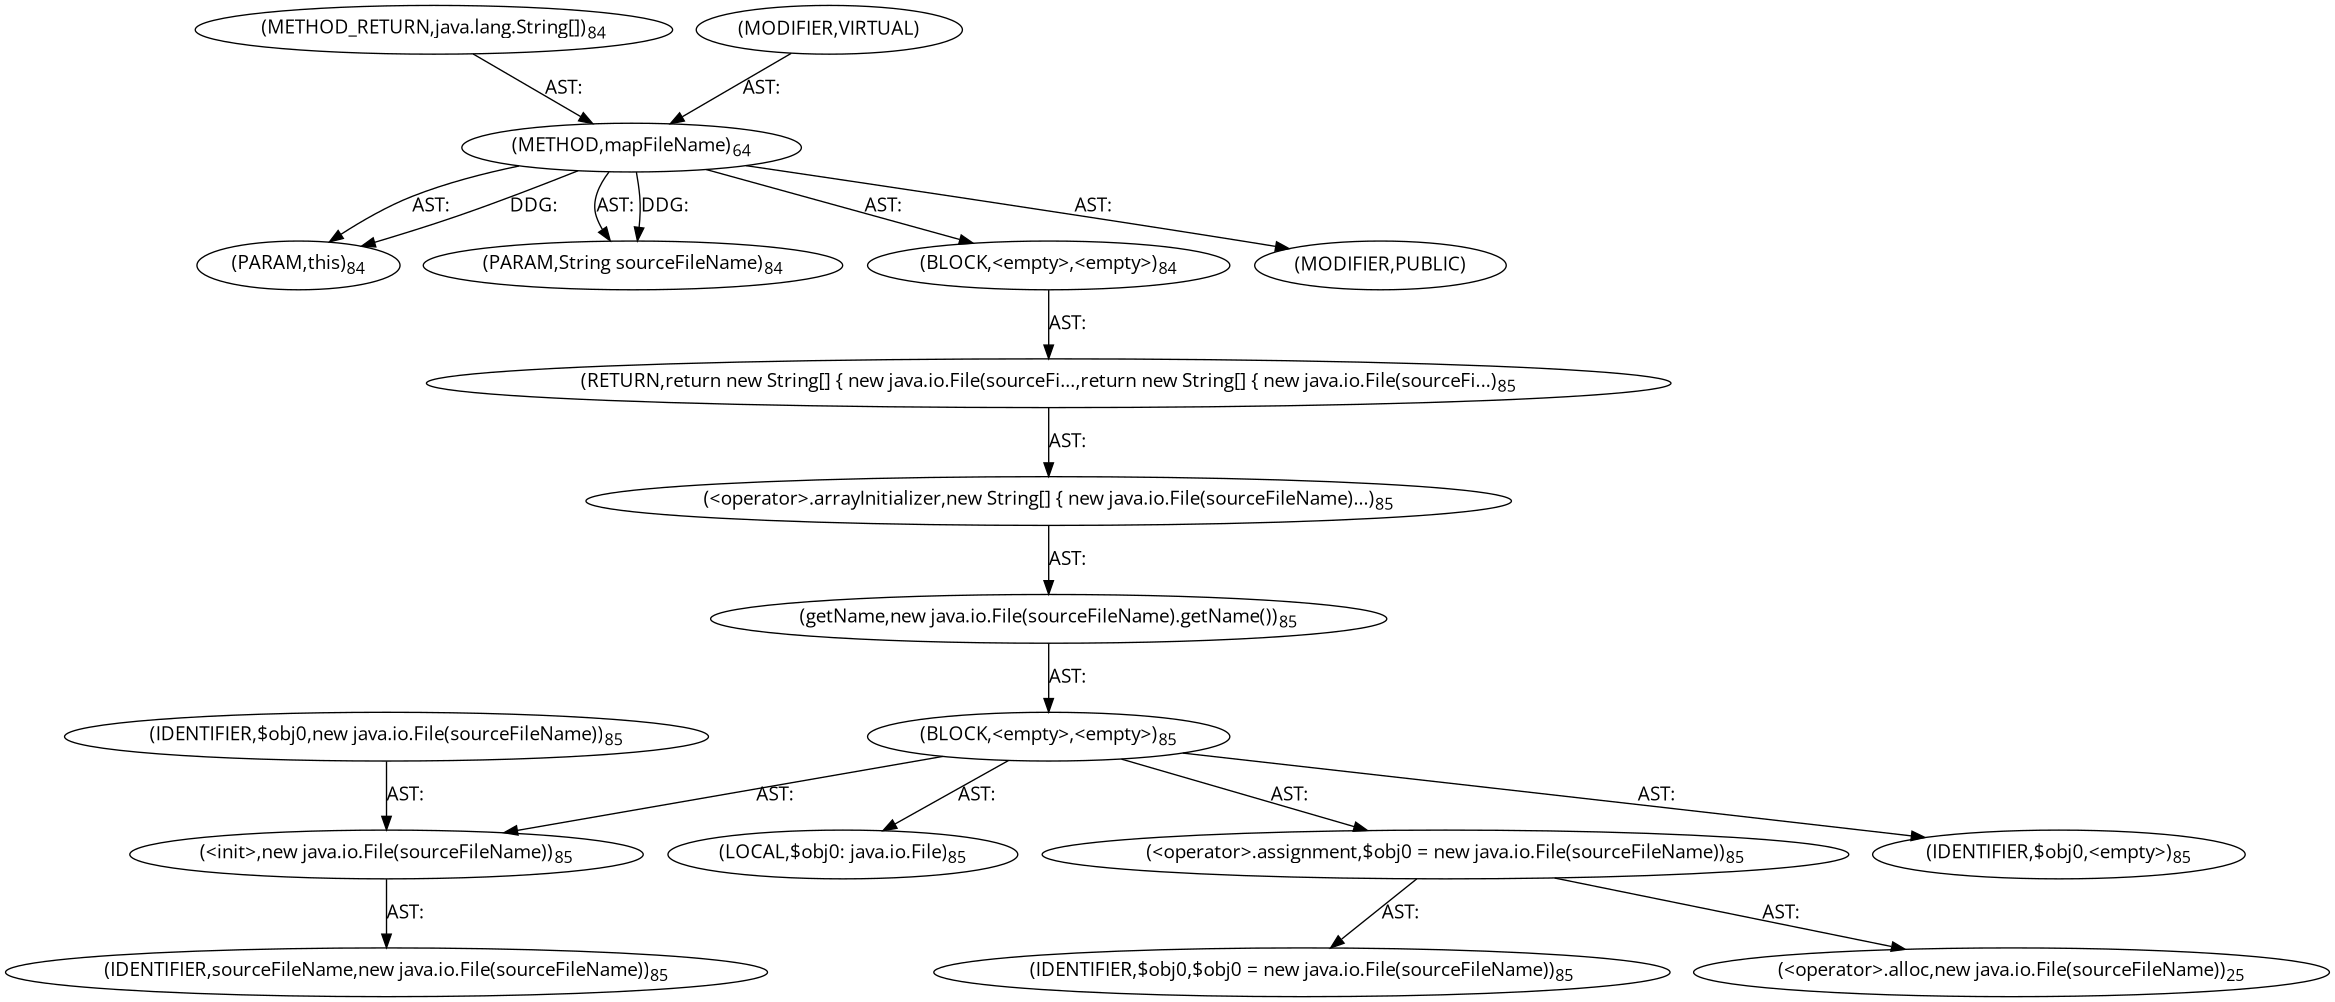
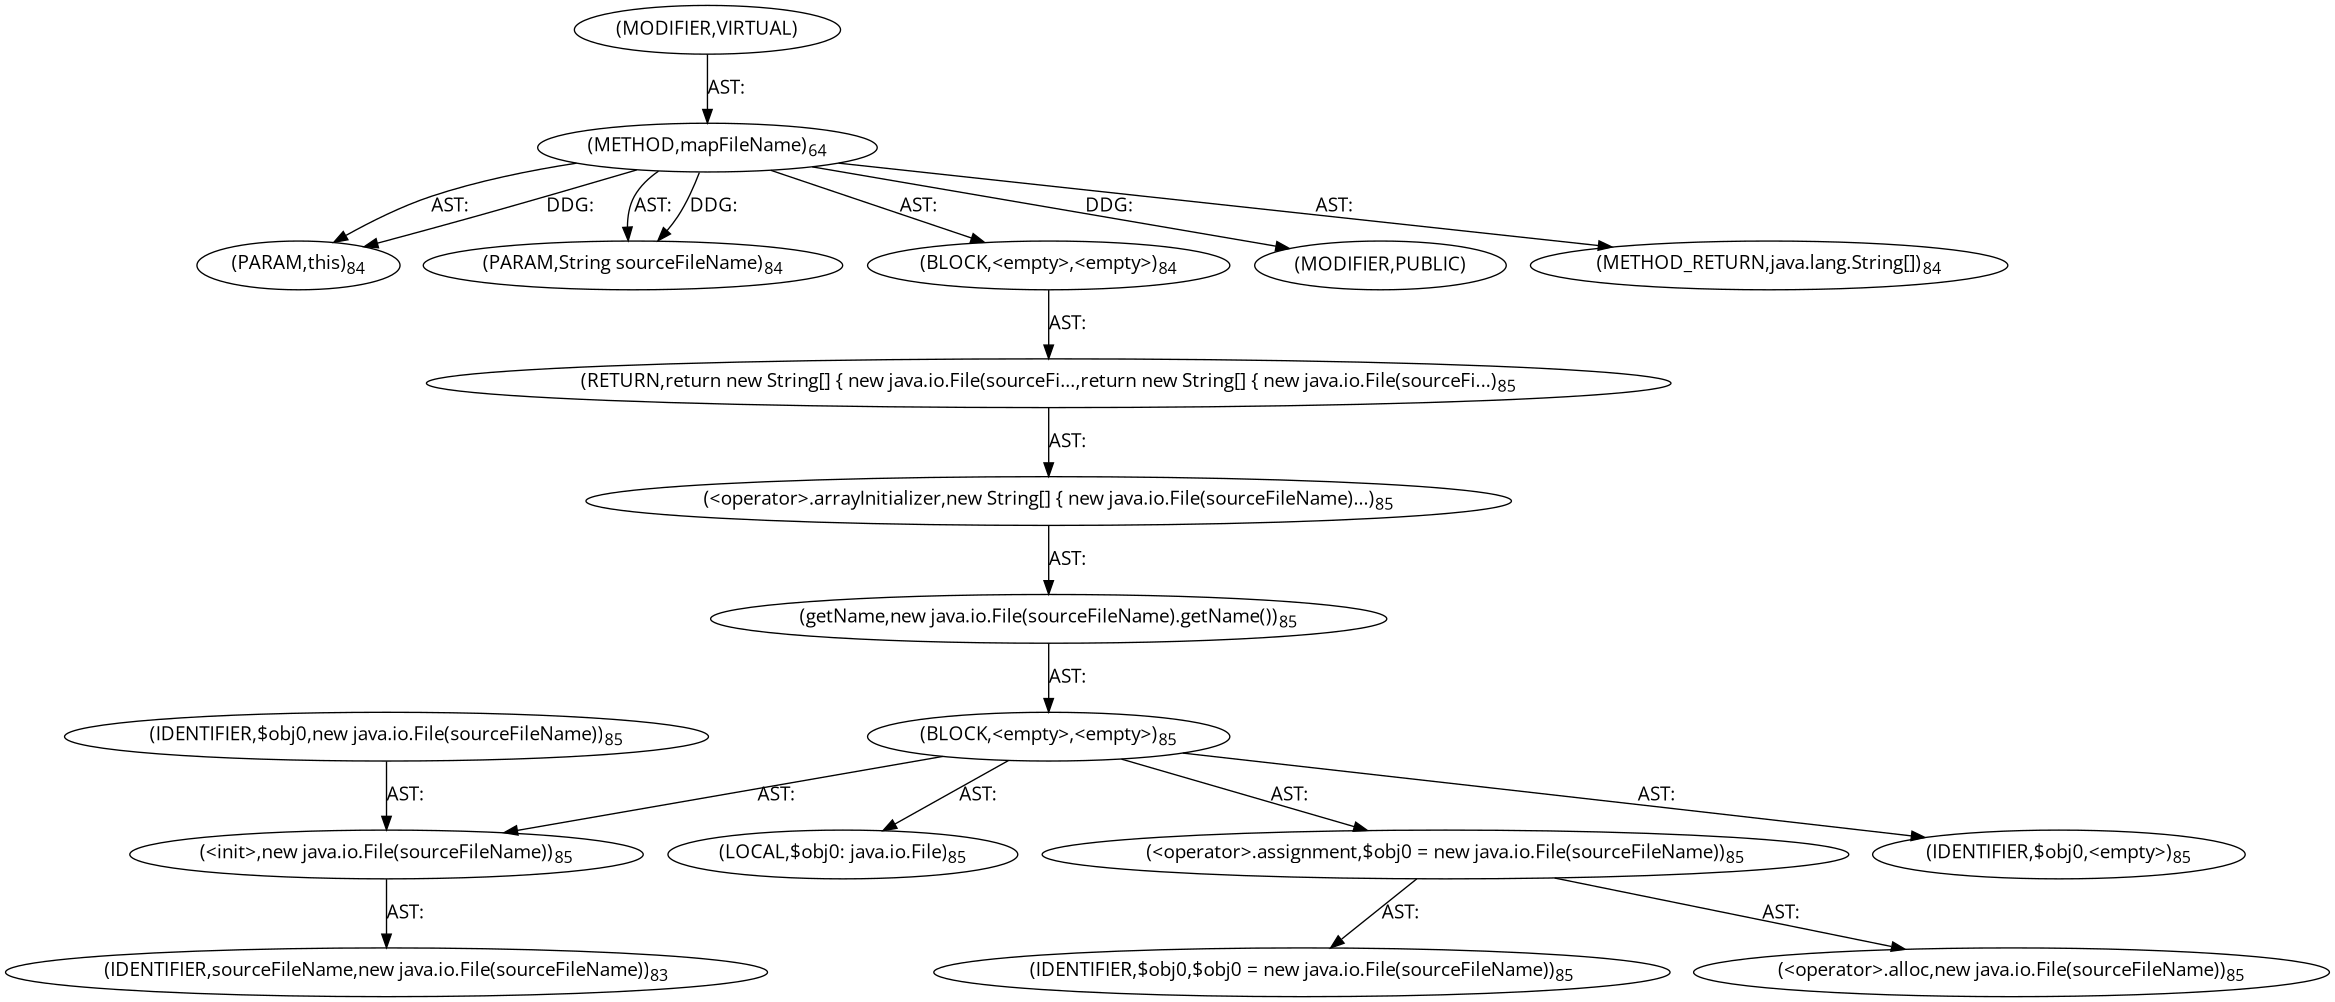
edge "(METHOD_RETURN,java.lang.String[])" -> "(METHOD,mapFileName)": reversed
edge "(METHOD,mapFileName)" -> "(MODIFIER,PUBLIC)": label "AST: " -> "DDG: "
node "(IDENTIFIER,sourceFileName,new java.io.File(sourceFileName))": text "85" -> "83"
node "(<operator>.alloc,new java.io.File(sourceFileName))": text "25" -> "85"
